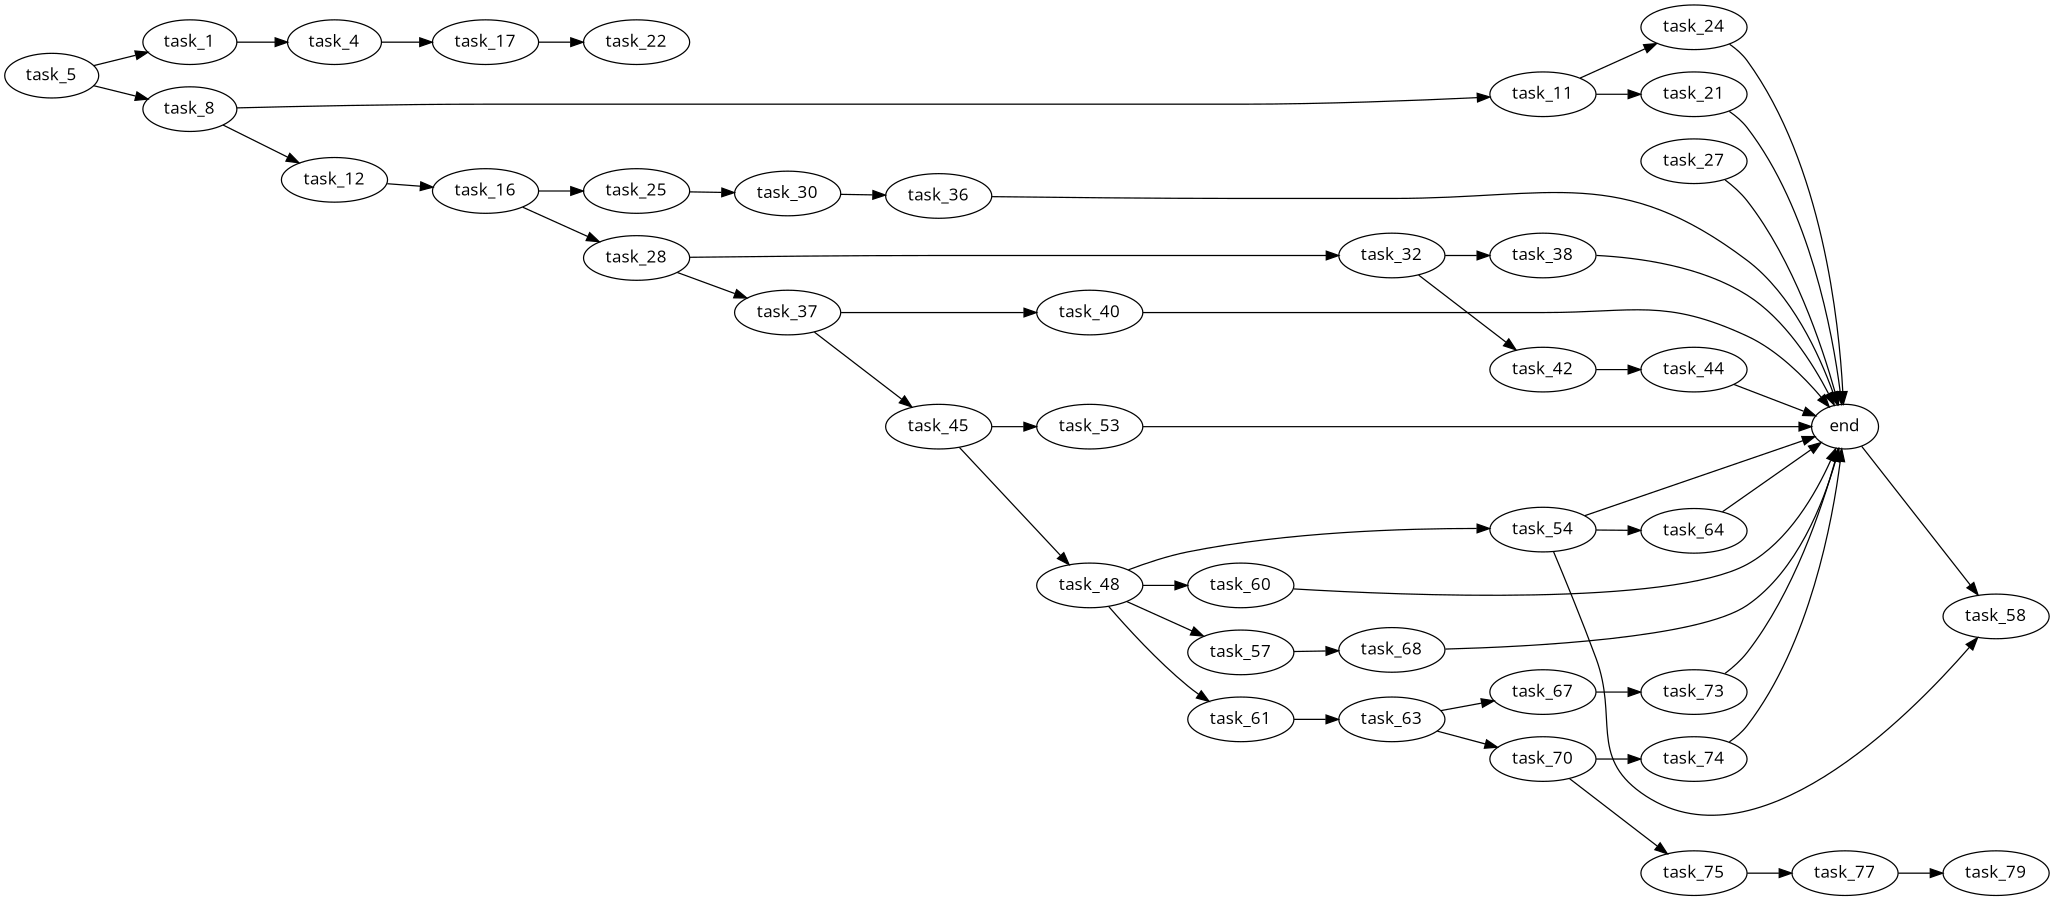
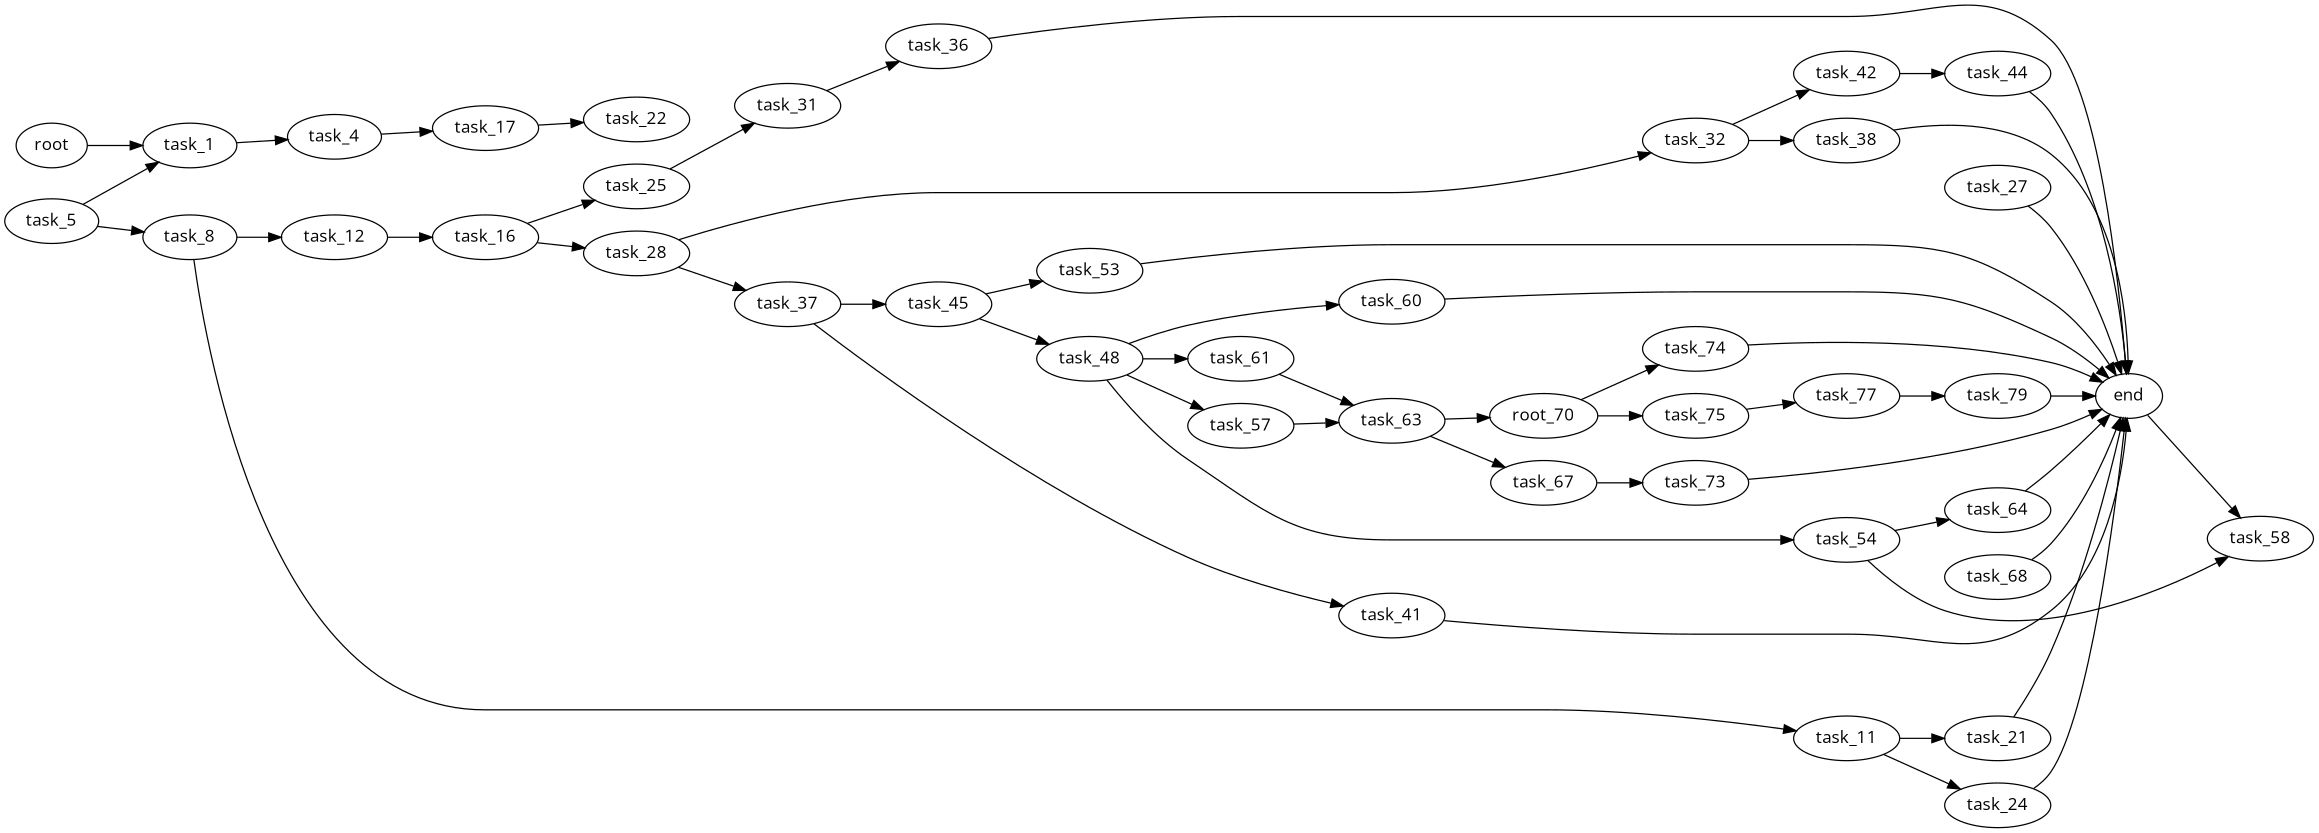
node "root": added
node "task_30": label "task_30" -> "task_31"
node "task_40": label "task_40" -> "task_41"
edge "task_54" -> "end": now "task_79" -> "end"
edge "task_57" -> "task_68": now "task_57" -> "task_63"
node "task_70": label "task_70" -> "root_70"
